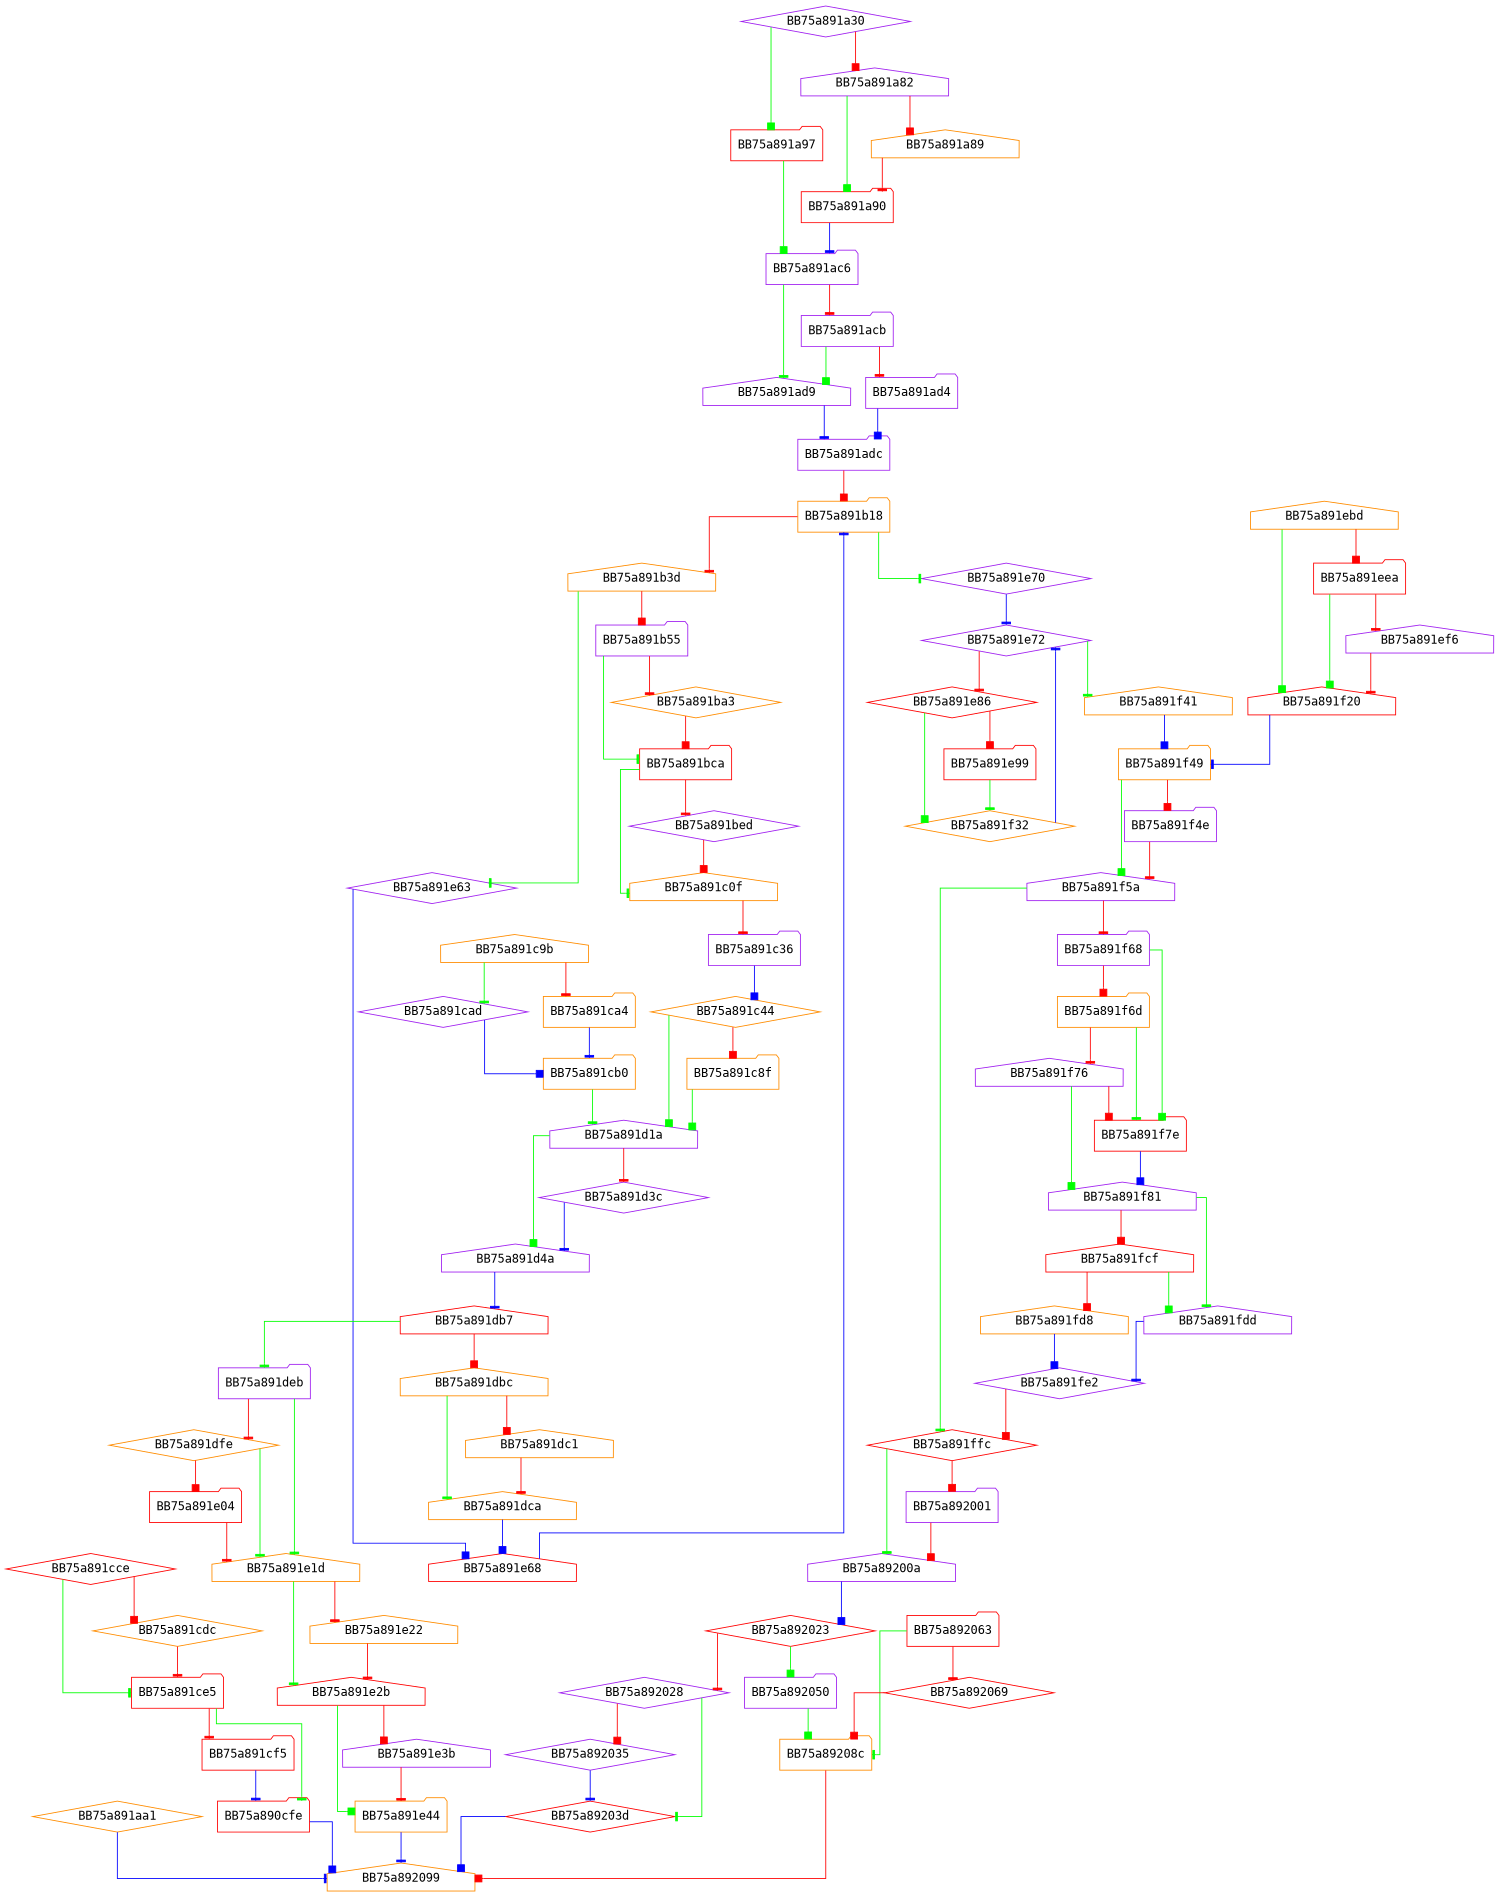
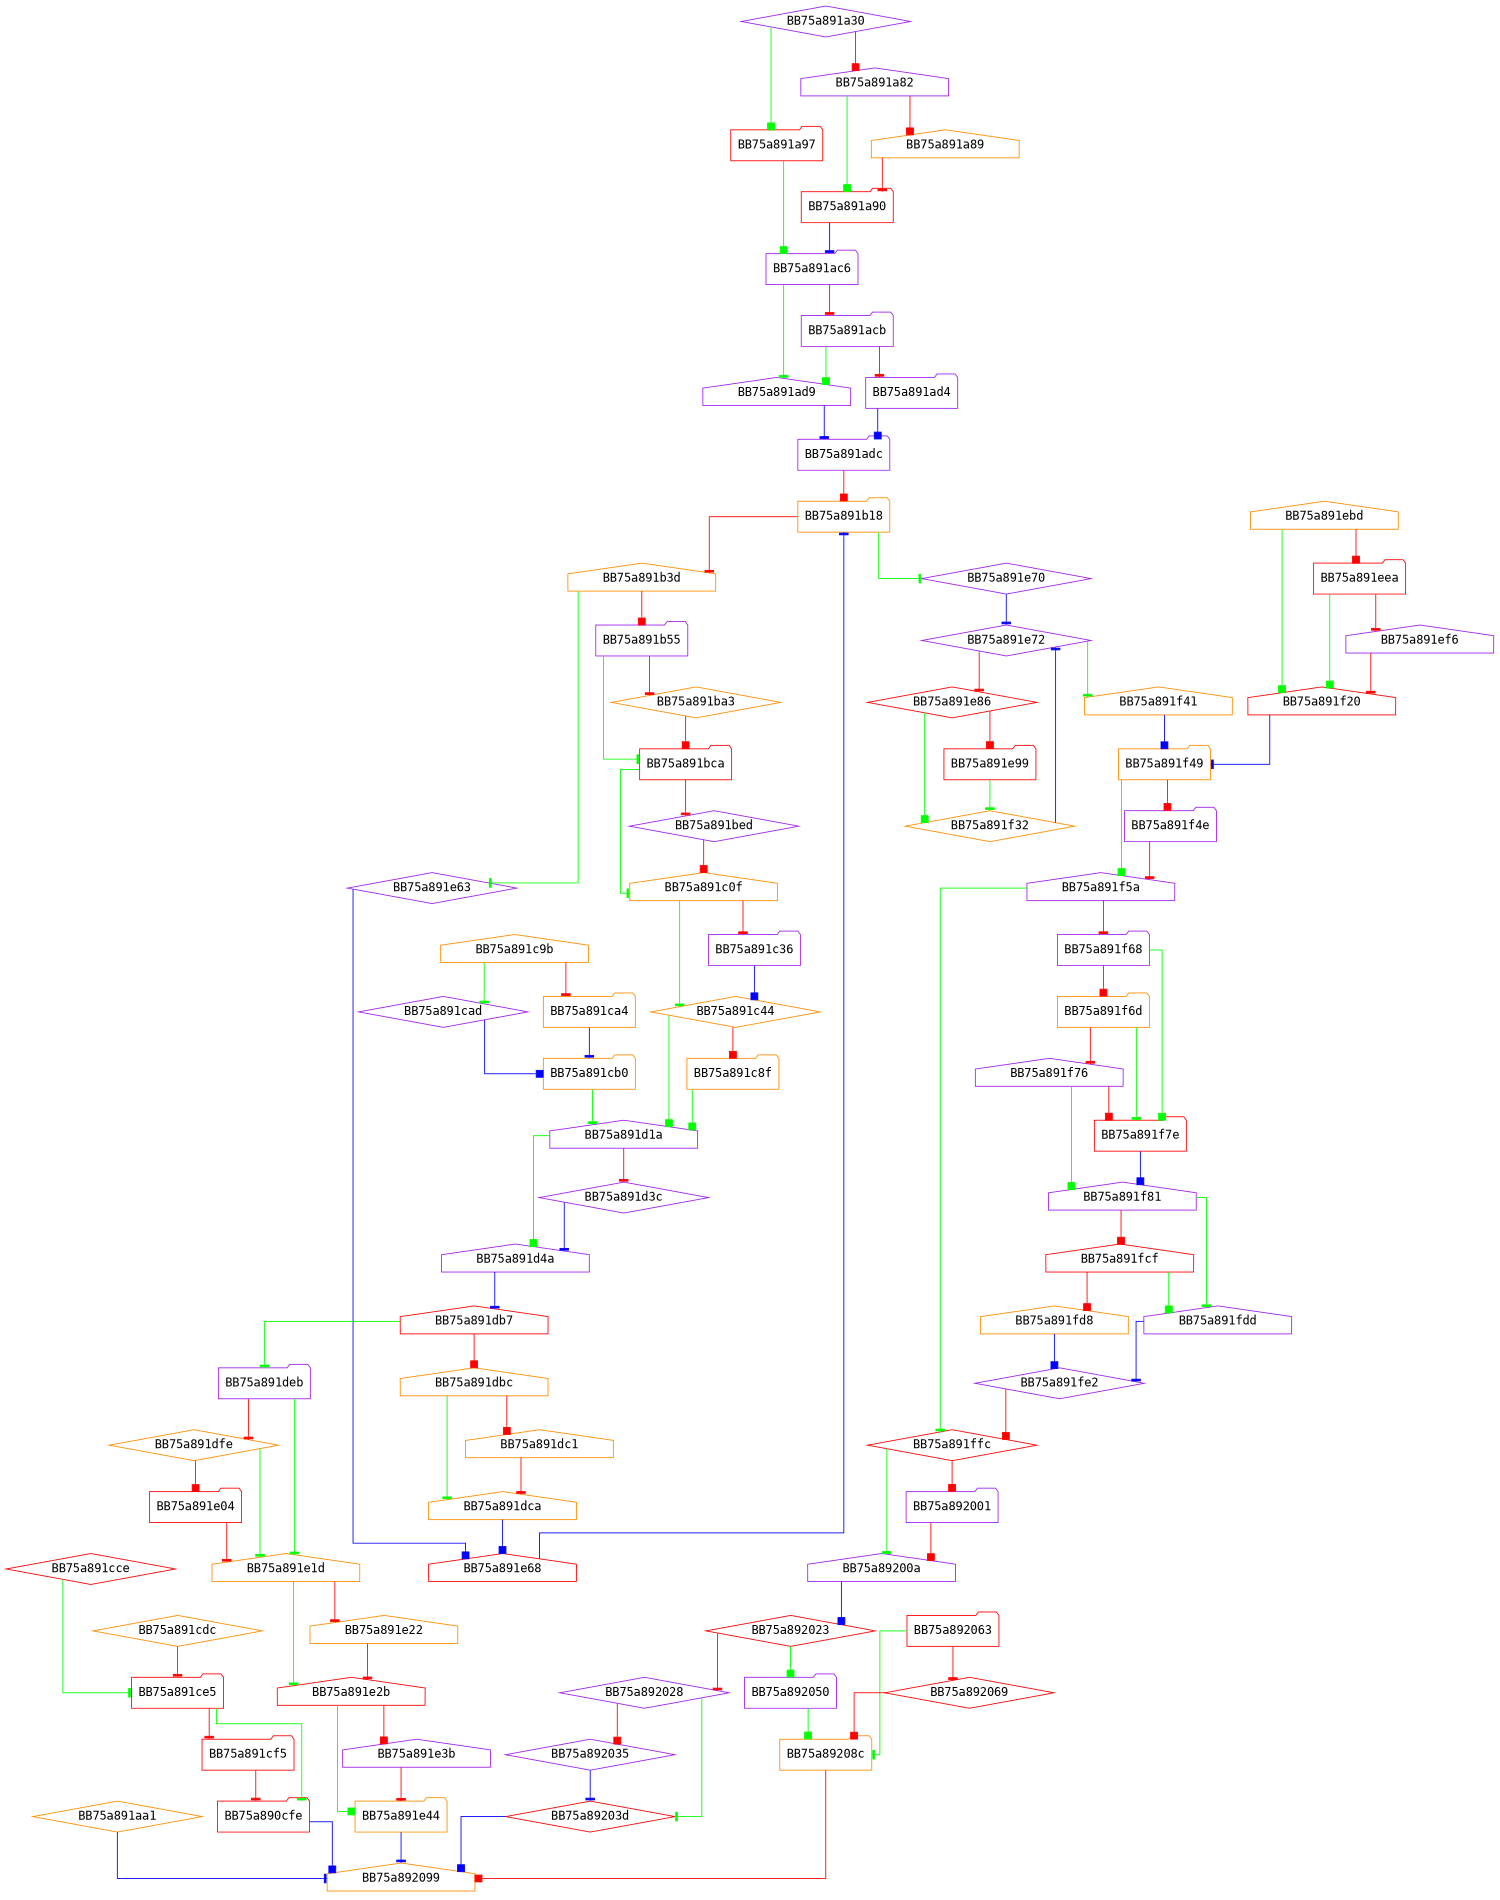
edge "BB75a891c0f" -> "BB75a891c44": added
edge "BB75a891cce" -> "BB75a891cdc": removed
edge "BB75a891cf5" -> "BB75a890cfe": color blue -> red
